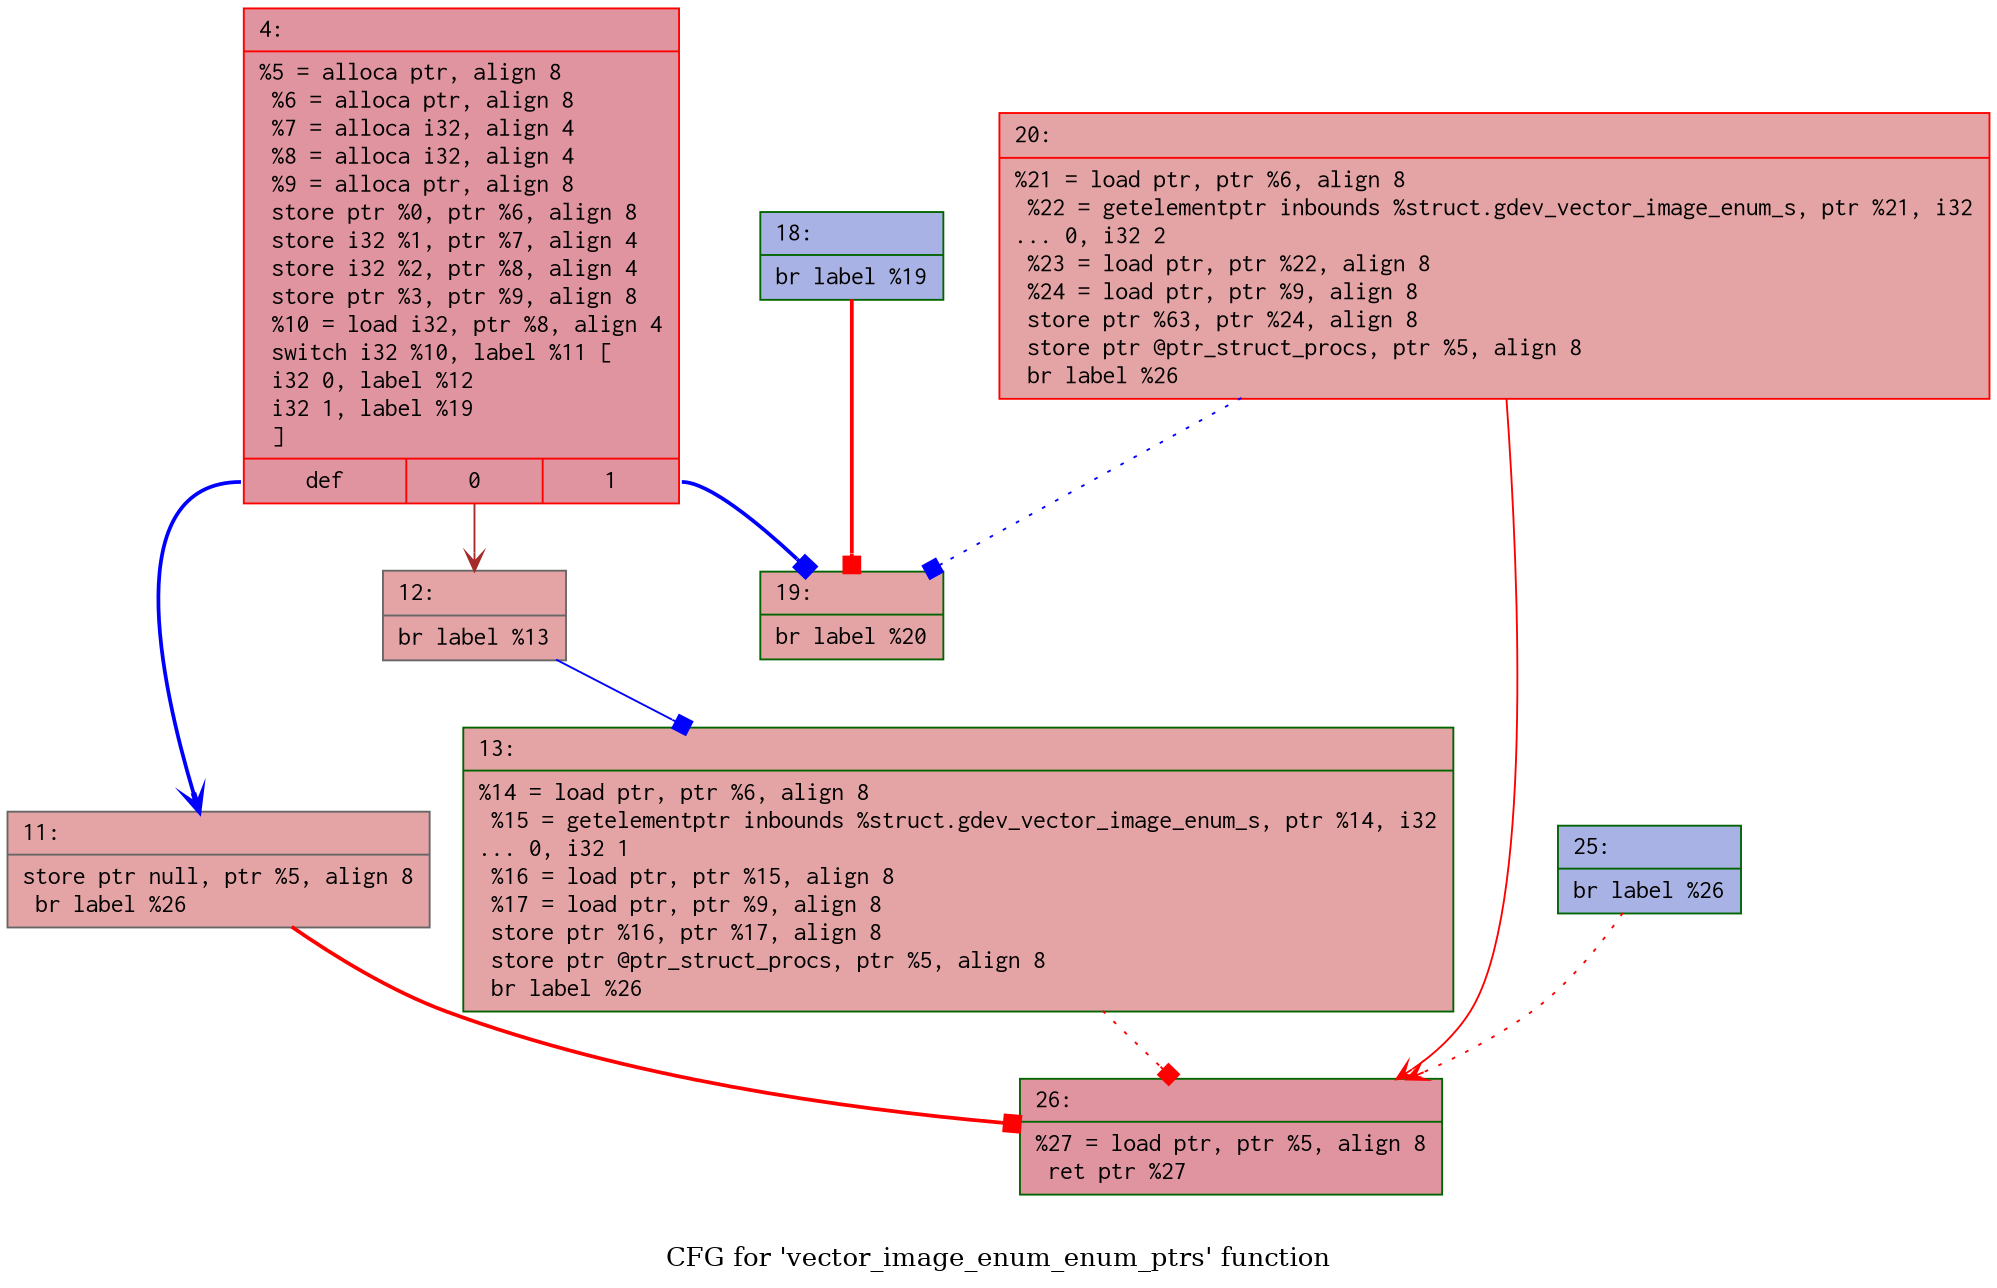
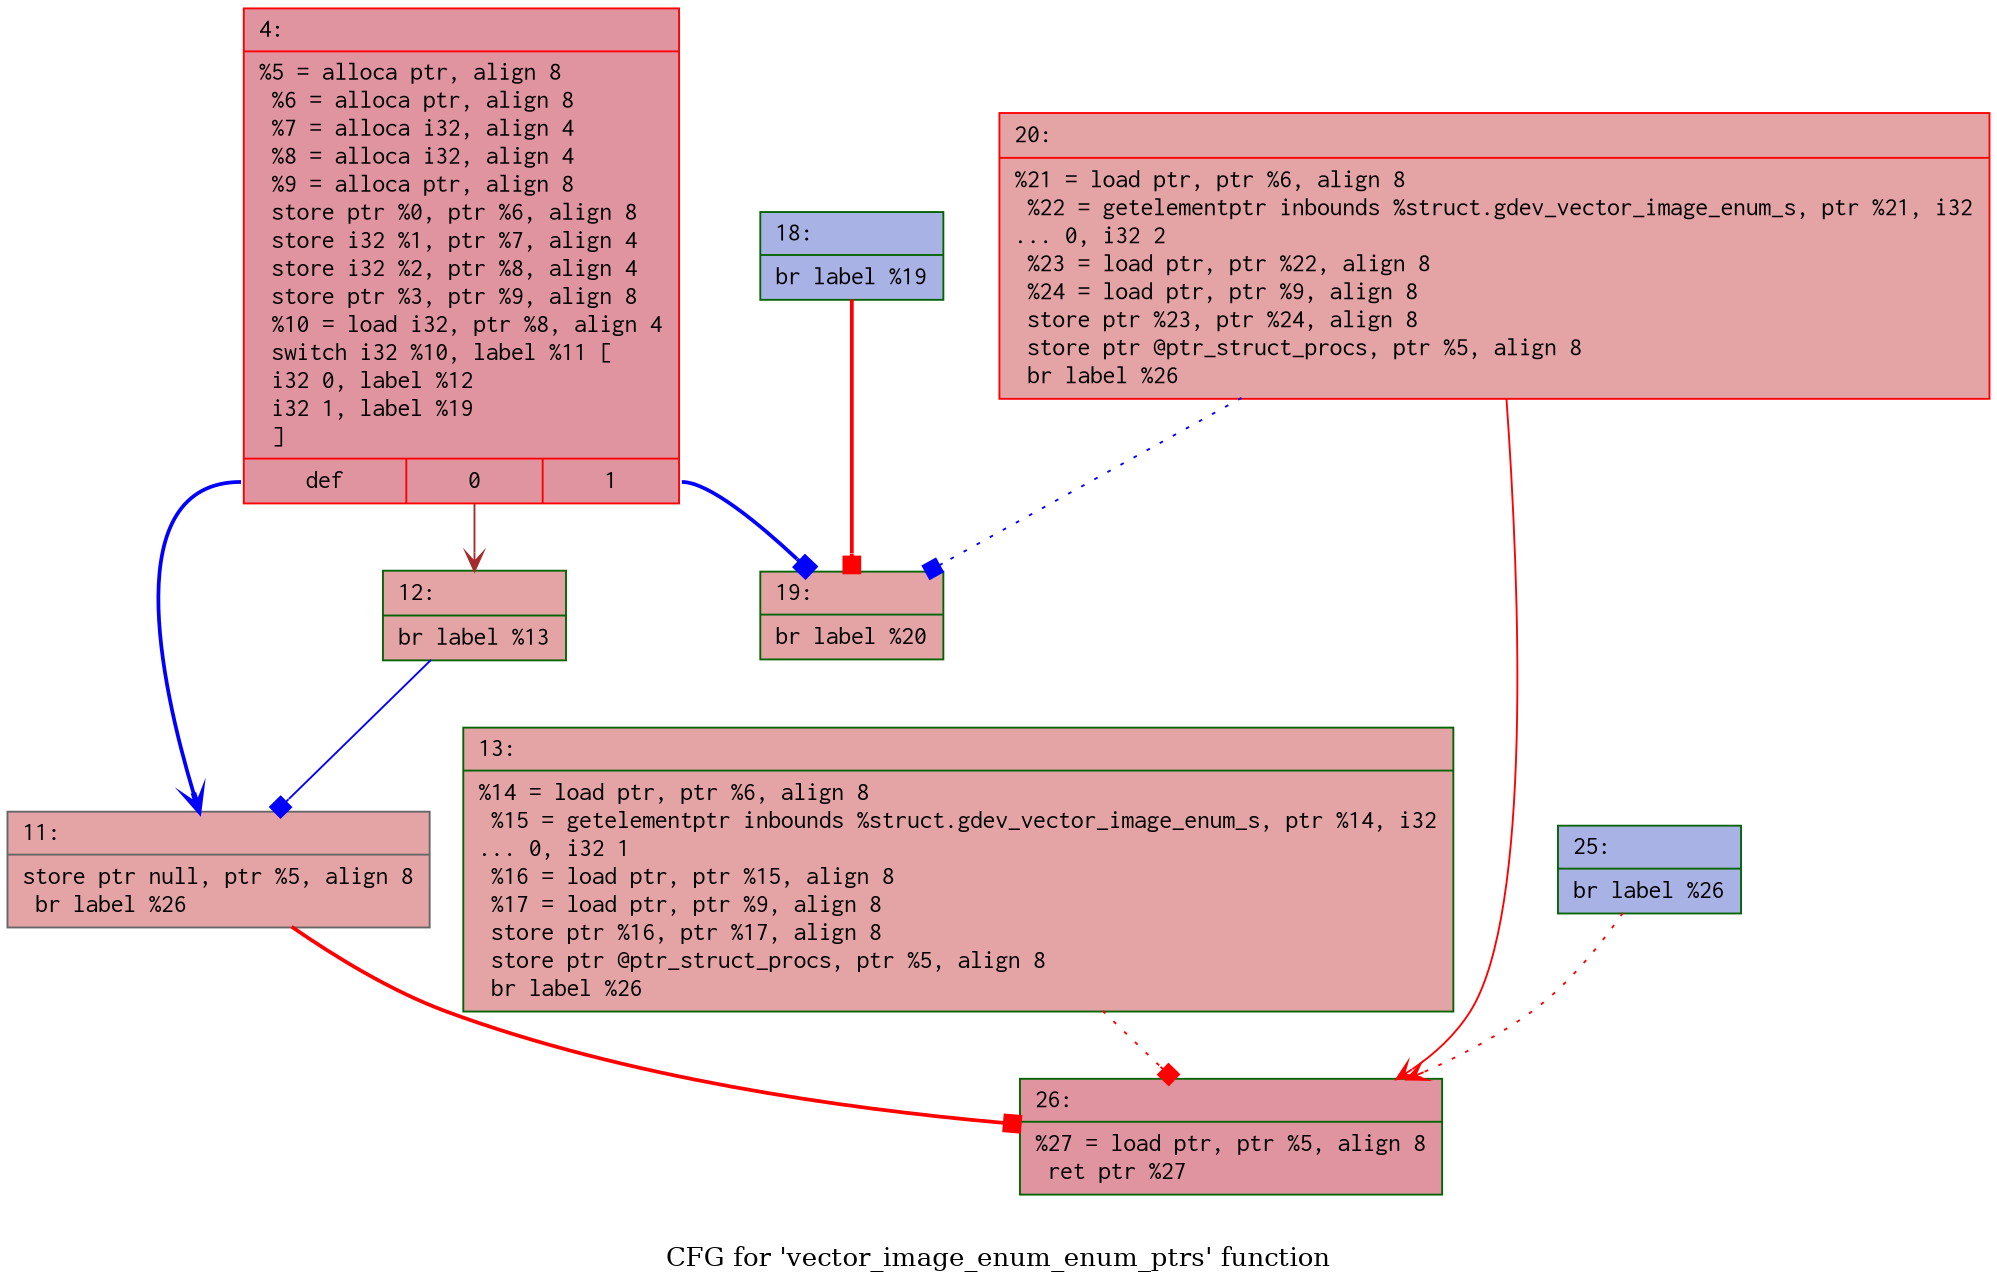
node "20:": text "store ptr %63, ptr %24, align 8" -> "store ptr %23, ptr %24, align 8"
node "12:": color gray40 -> darkgreen
edge "12:" -> "13:": now "12:" -> "11:"
